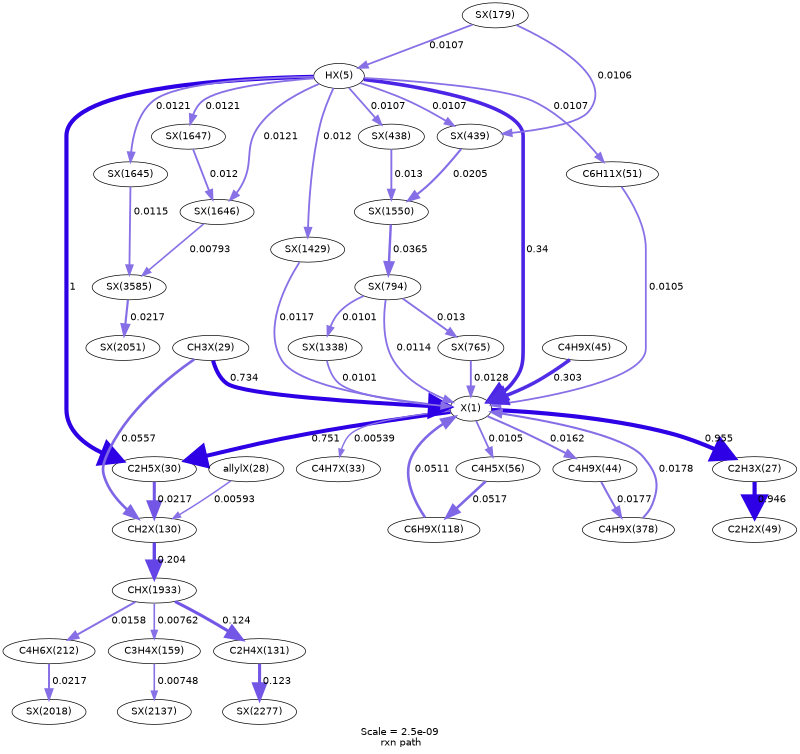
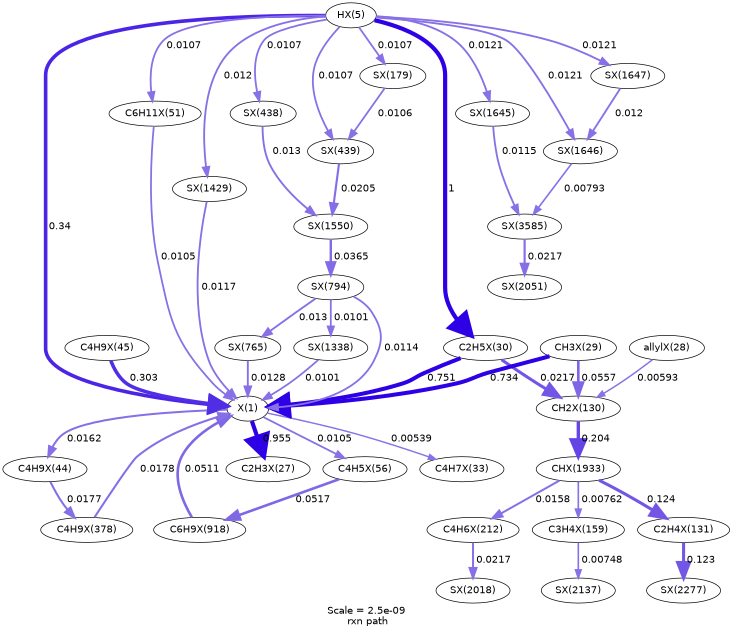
edge "SX(179)" -> "HX(5)": reversed
edge "X(1)" -> "C2H5X(30)": reversed
node "C6H9X(118)": label "C6H9X(118)" -> "C6H9X(918)"
node "C2H2X(49)": removed
